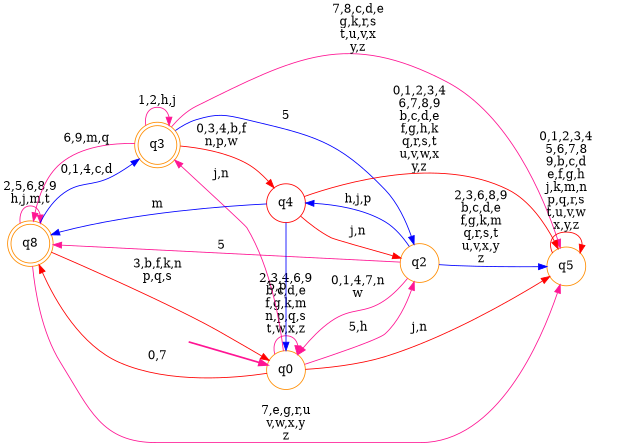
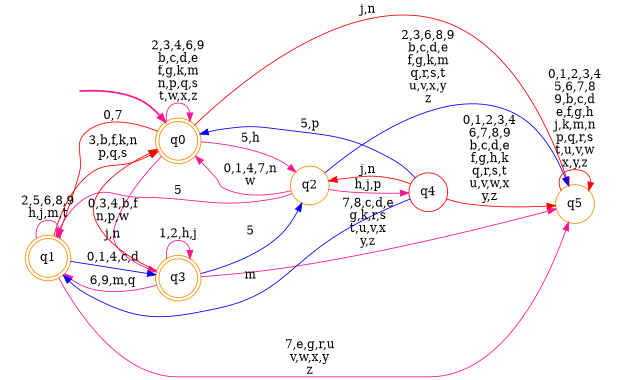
edge "q3" -> "q4": now "q3" -> "q0"
edge "q2" -> "q4": color blue -> deeppink
node "q8": label "q8" -> "q1"
node "q0": shape circle -> doublecircle
